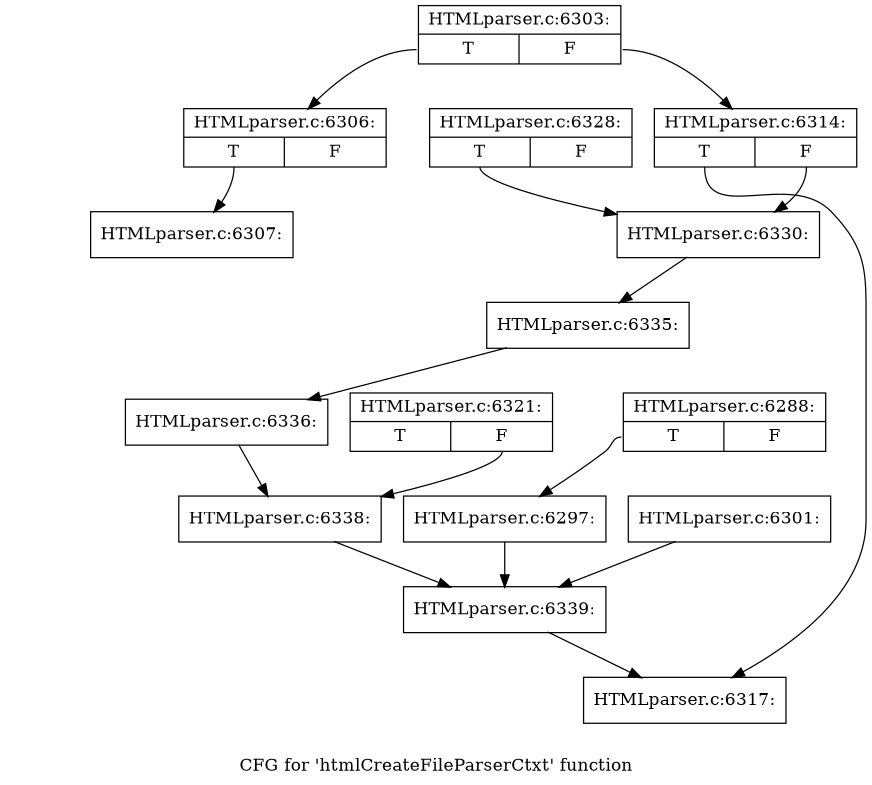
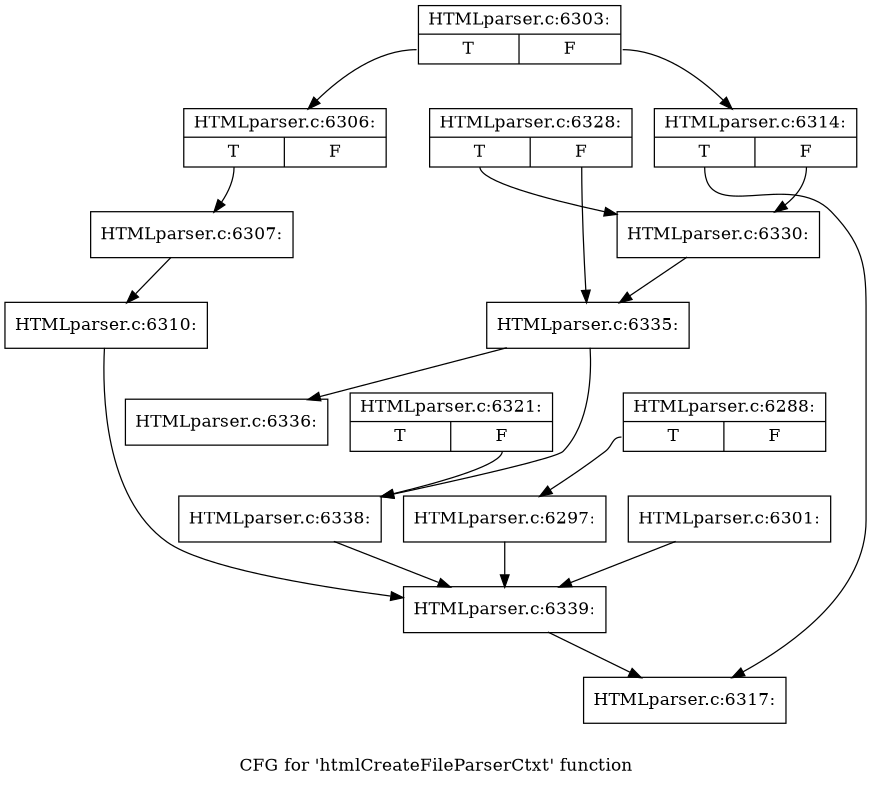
edge "HTMLparser.c:6328:" -> "HTMLparser.c:6335:": added
node "HTMLparser.c:6310:": added
edge "HTMLparser.c:6336:" -> "HTMLparser.c:6338:": now "HTMLparser.c:6335:" -> "HTMLparser.c:6338:"
